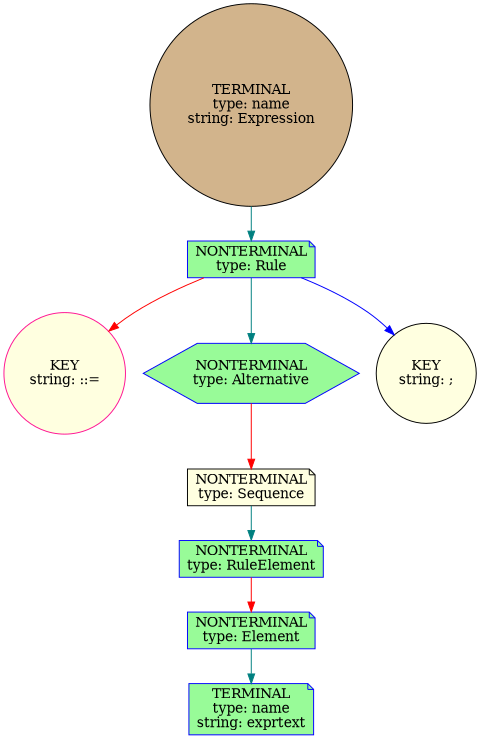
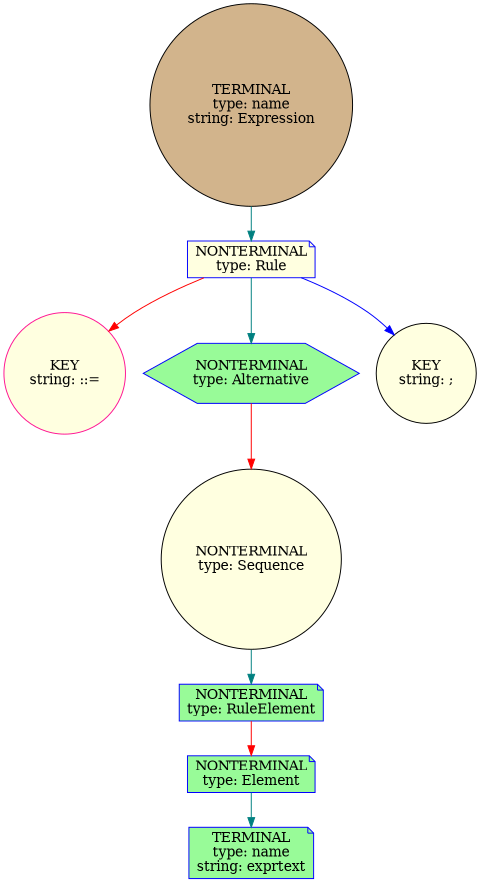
node "NONTERMINAL type: Rule": fillcolor palegreen -> lightyellow
node "NONTERMINAL type: Sequence": shape note -> circle
